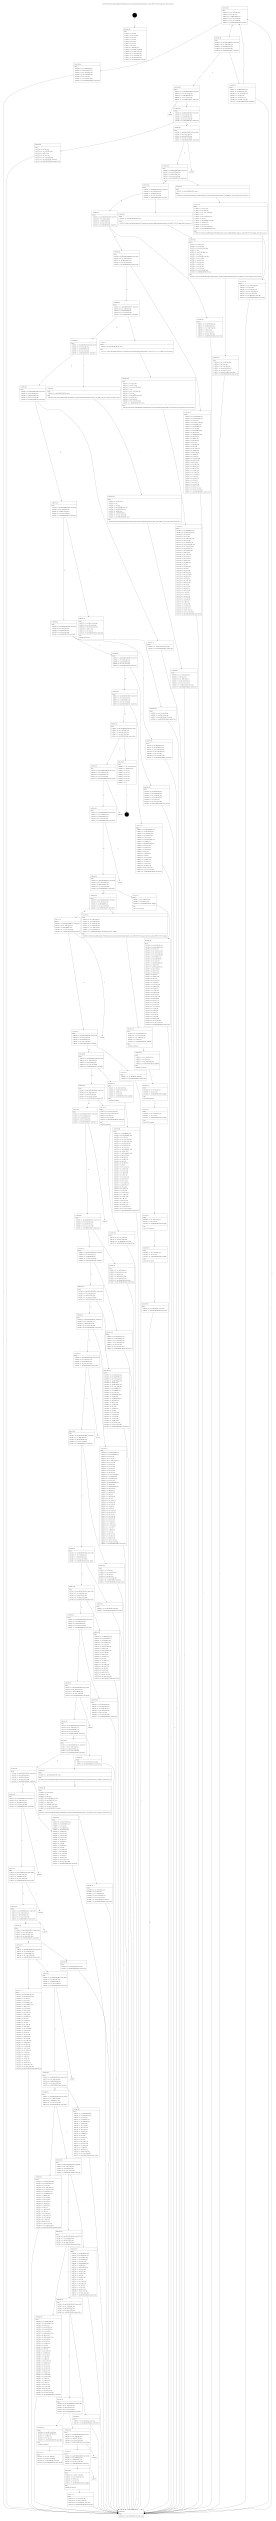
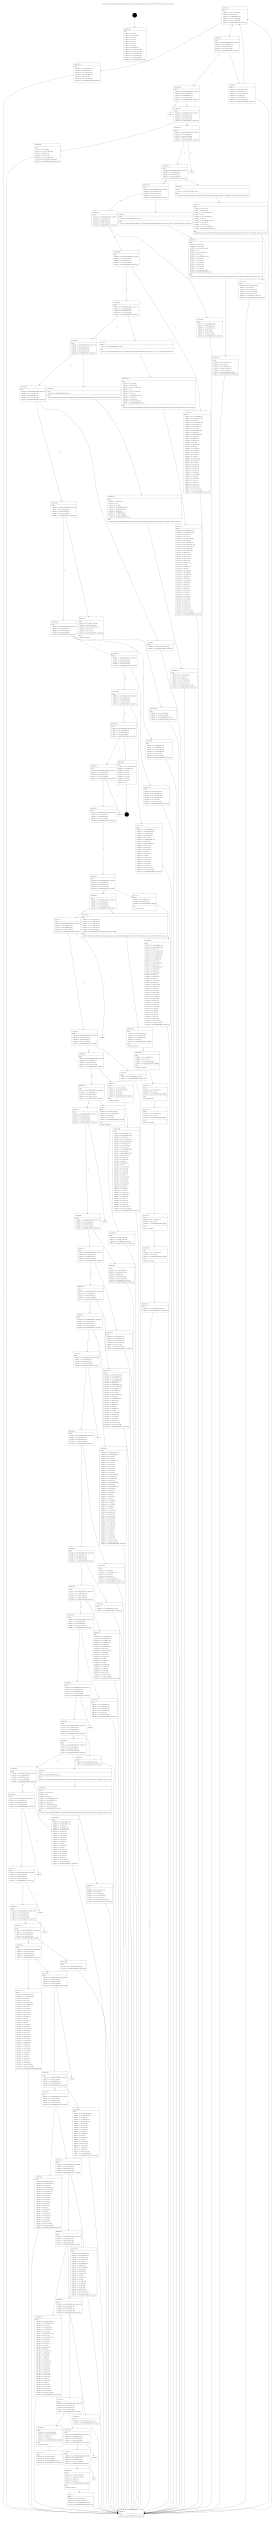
node "0x402aad": removed
